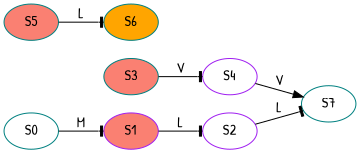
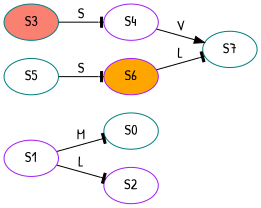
edge "S5" -> "S6": label "L" -> "S"
node "S5": fillcolor salmon -> white
node "S6": color teal -> purple
edge "S3" -> "S4": label "V" -> "S"
edge "S2" -> "S7": now "S6" -> "S7"
edge "S0" -> "S1": reversed
node "S1": fillcolor salmon -> white
